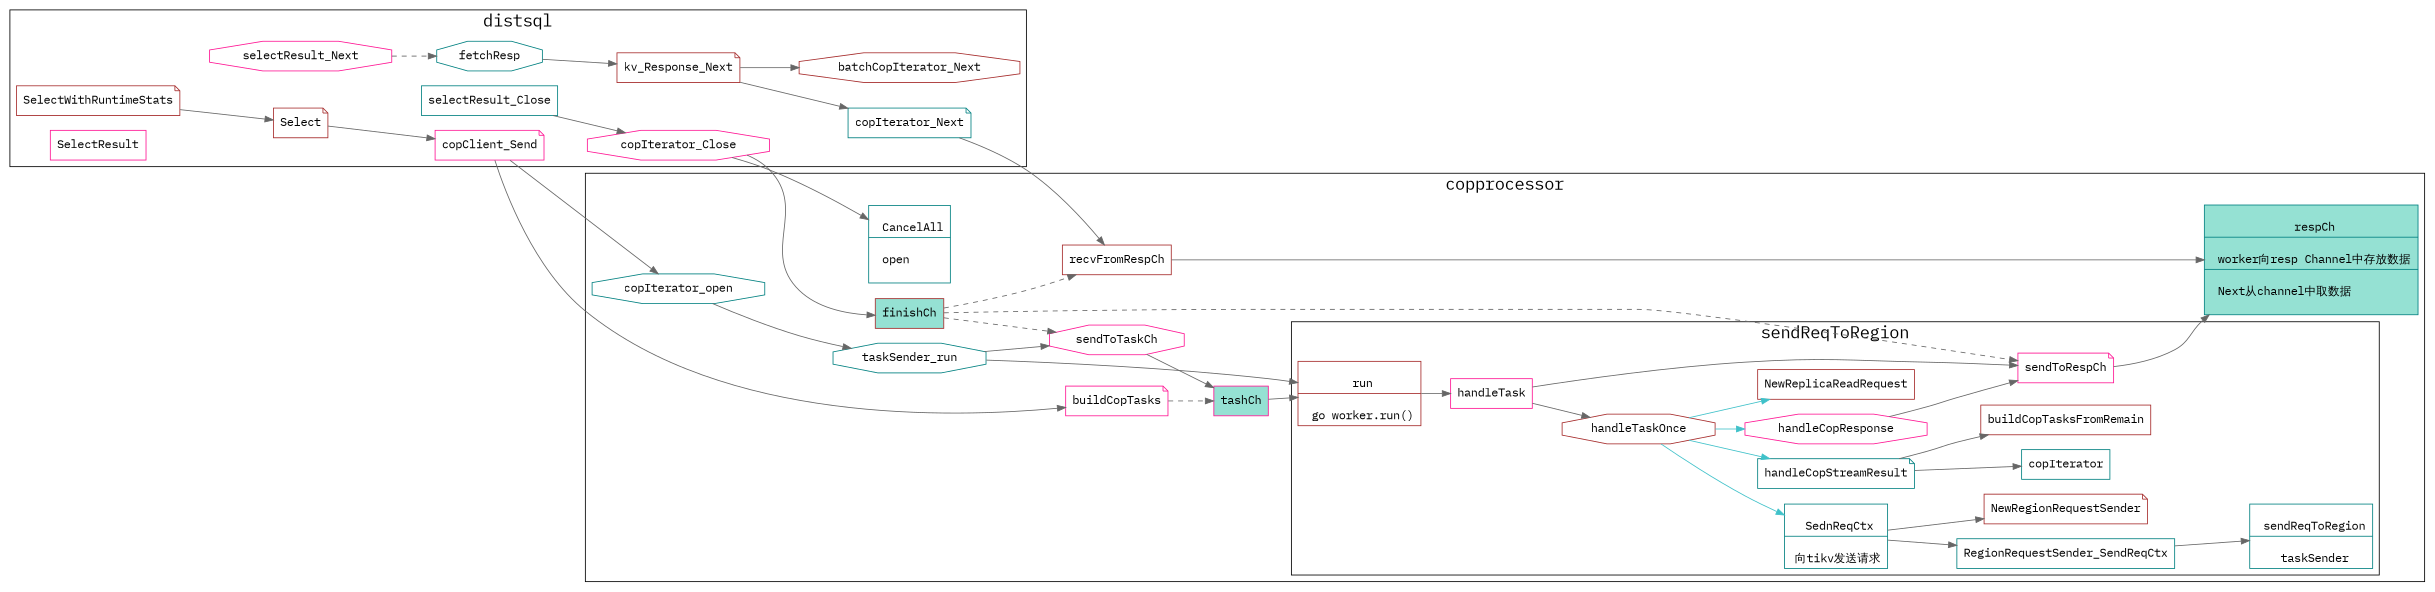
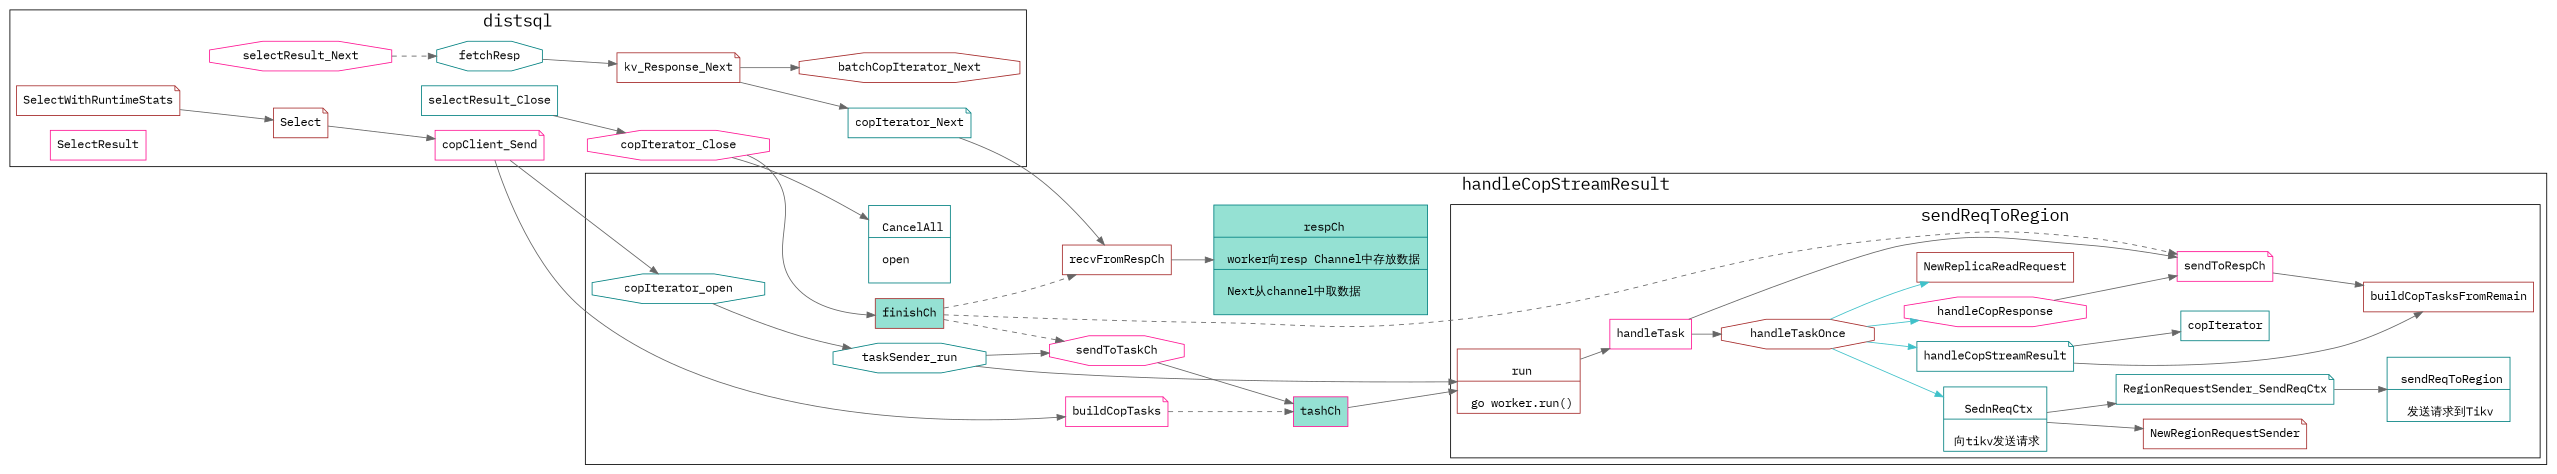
cluster "copprocessor": label "copprocessor" -> "handleCopStreamResult"
edge "sendToRespCh" -> "respCh": now "sendToRespCh" -> "buildCopTasksFromRemain"
node "RegionRequestSender_SendReqCtx": shape box -> note
node "sendReqToRegion": text "taskSender" -> "发送请求到Tikv"
